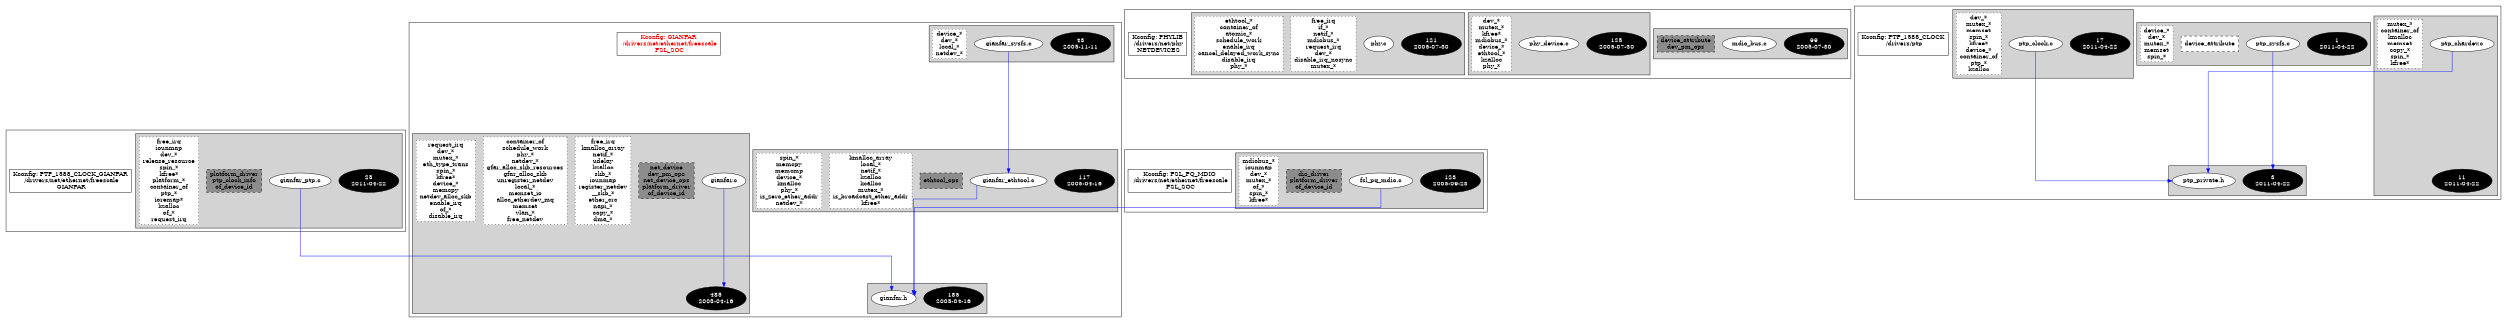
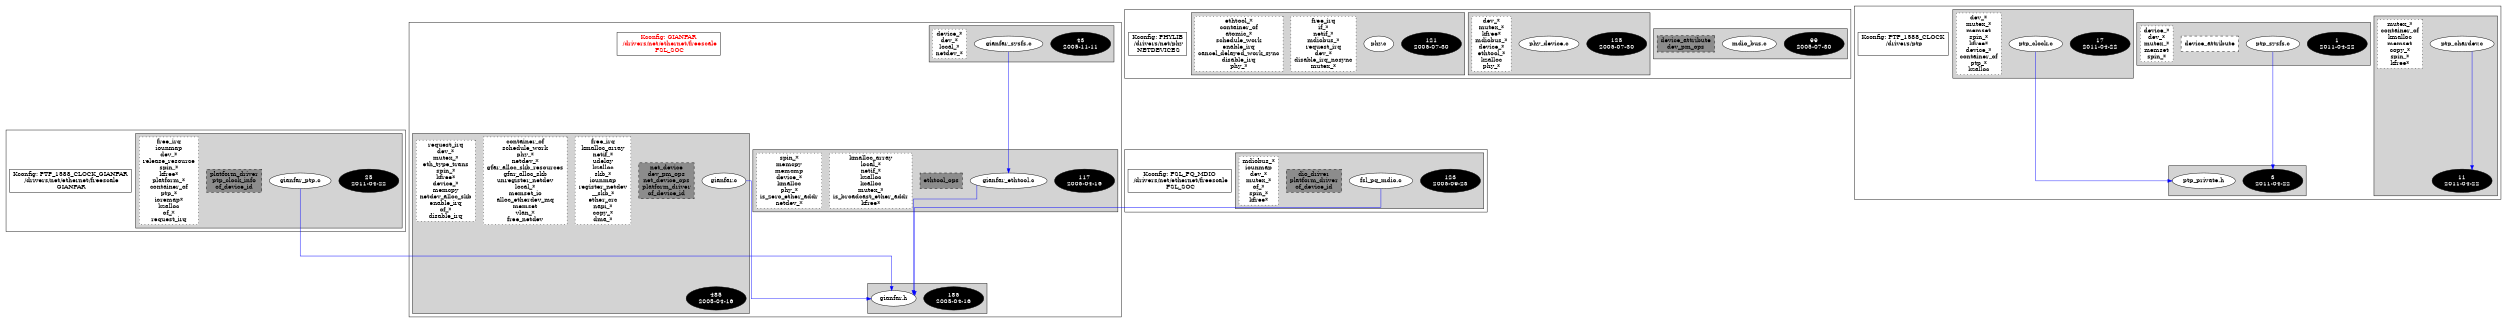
edge "ptp_chardev.c" -> "ptp_private.h": now "ptp_chardev.c" -> "11 2011-04-22"
edge "gianfar.c" -> "485 2005-04-16": now "gianfar.c" -> "gianfar.h"
